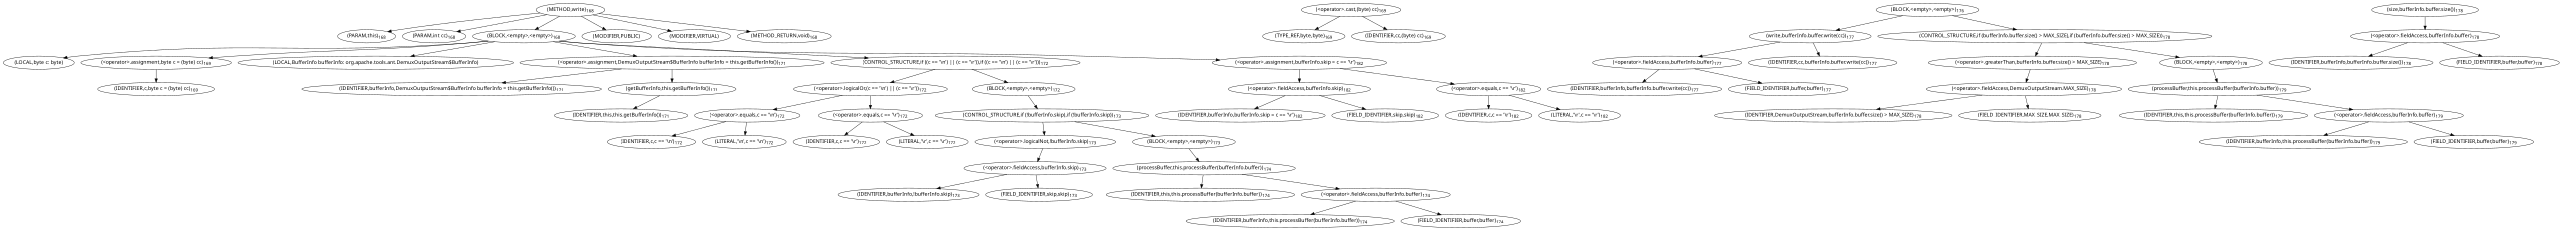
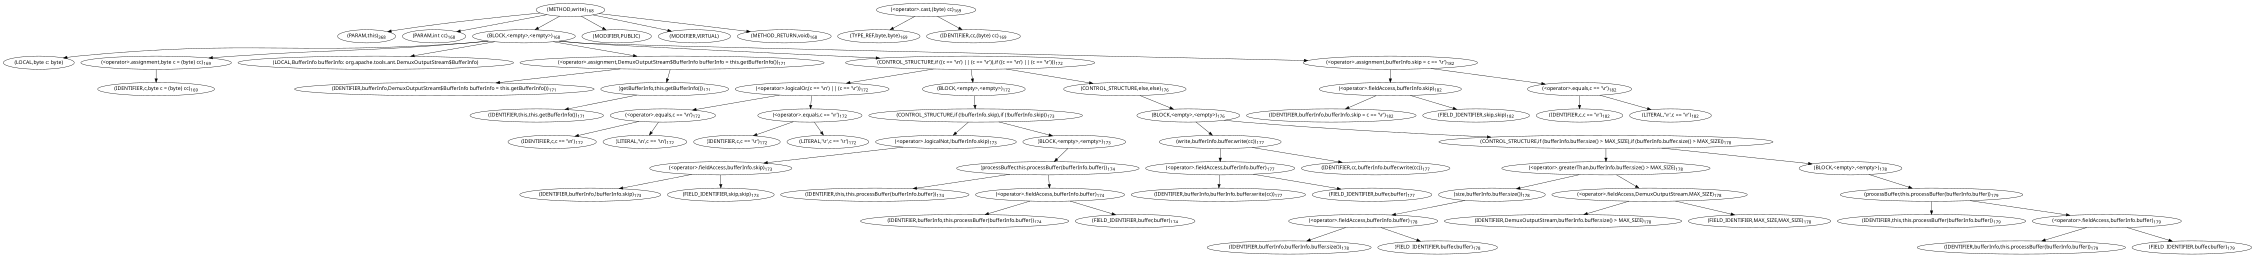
node "(PARAM,this)": text "168" -> "368"
node "(CONTROL_STRUCTURE,else,else)": added
edge "(<operator>.greaterThan,bufferInfo.buffer.size() > MAX_SIZE)" -> "(size,bufferInfo.buffer.size())": added
